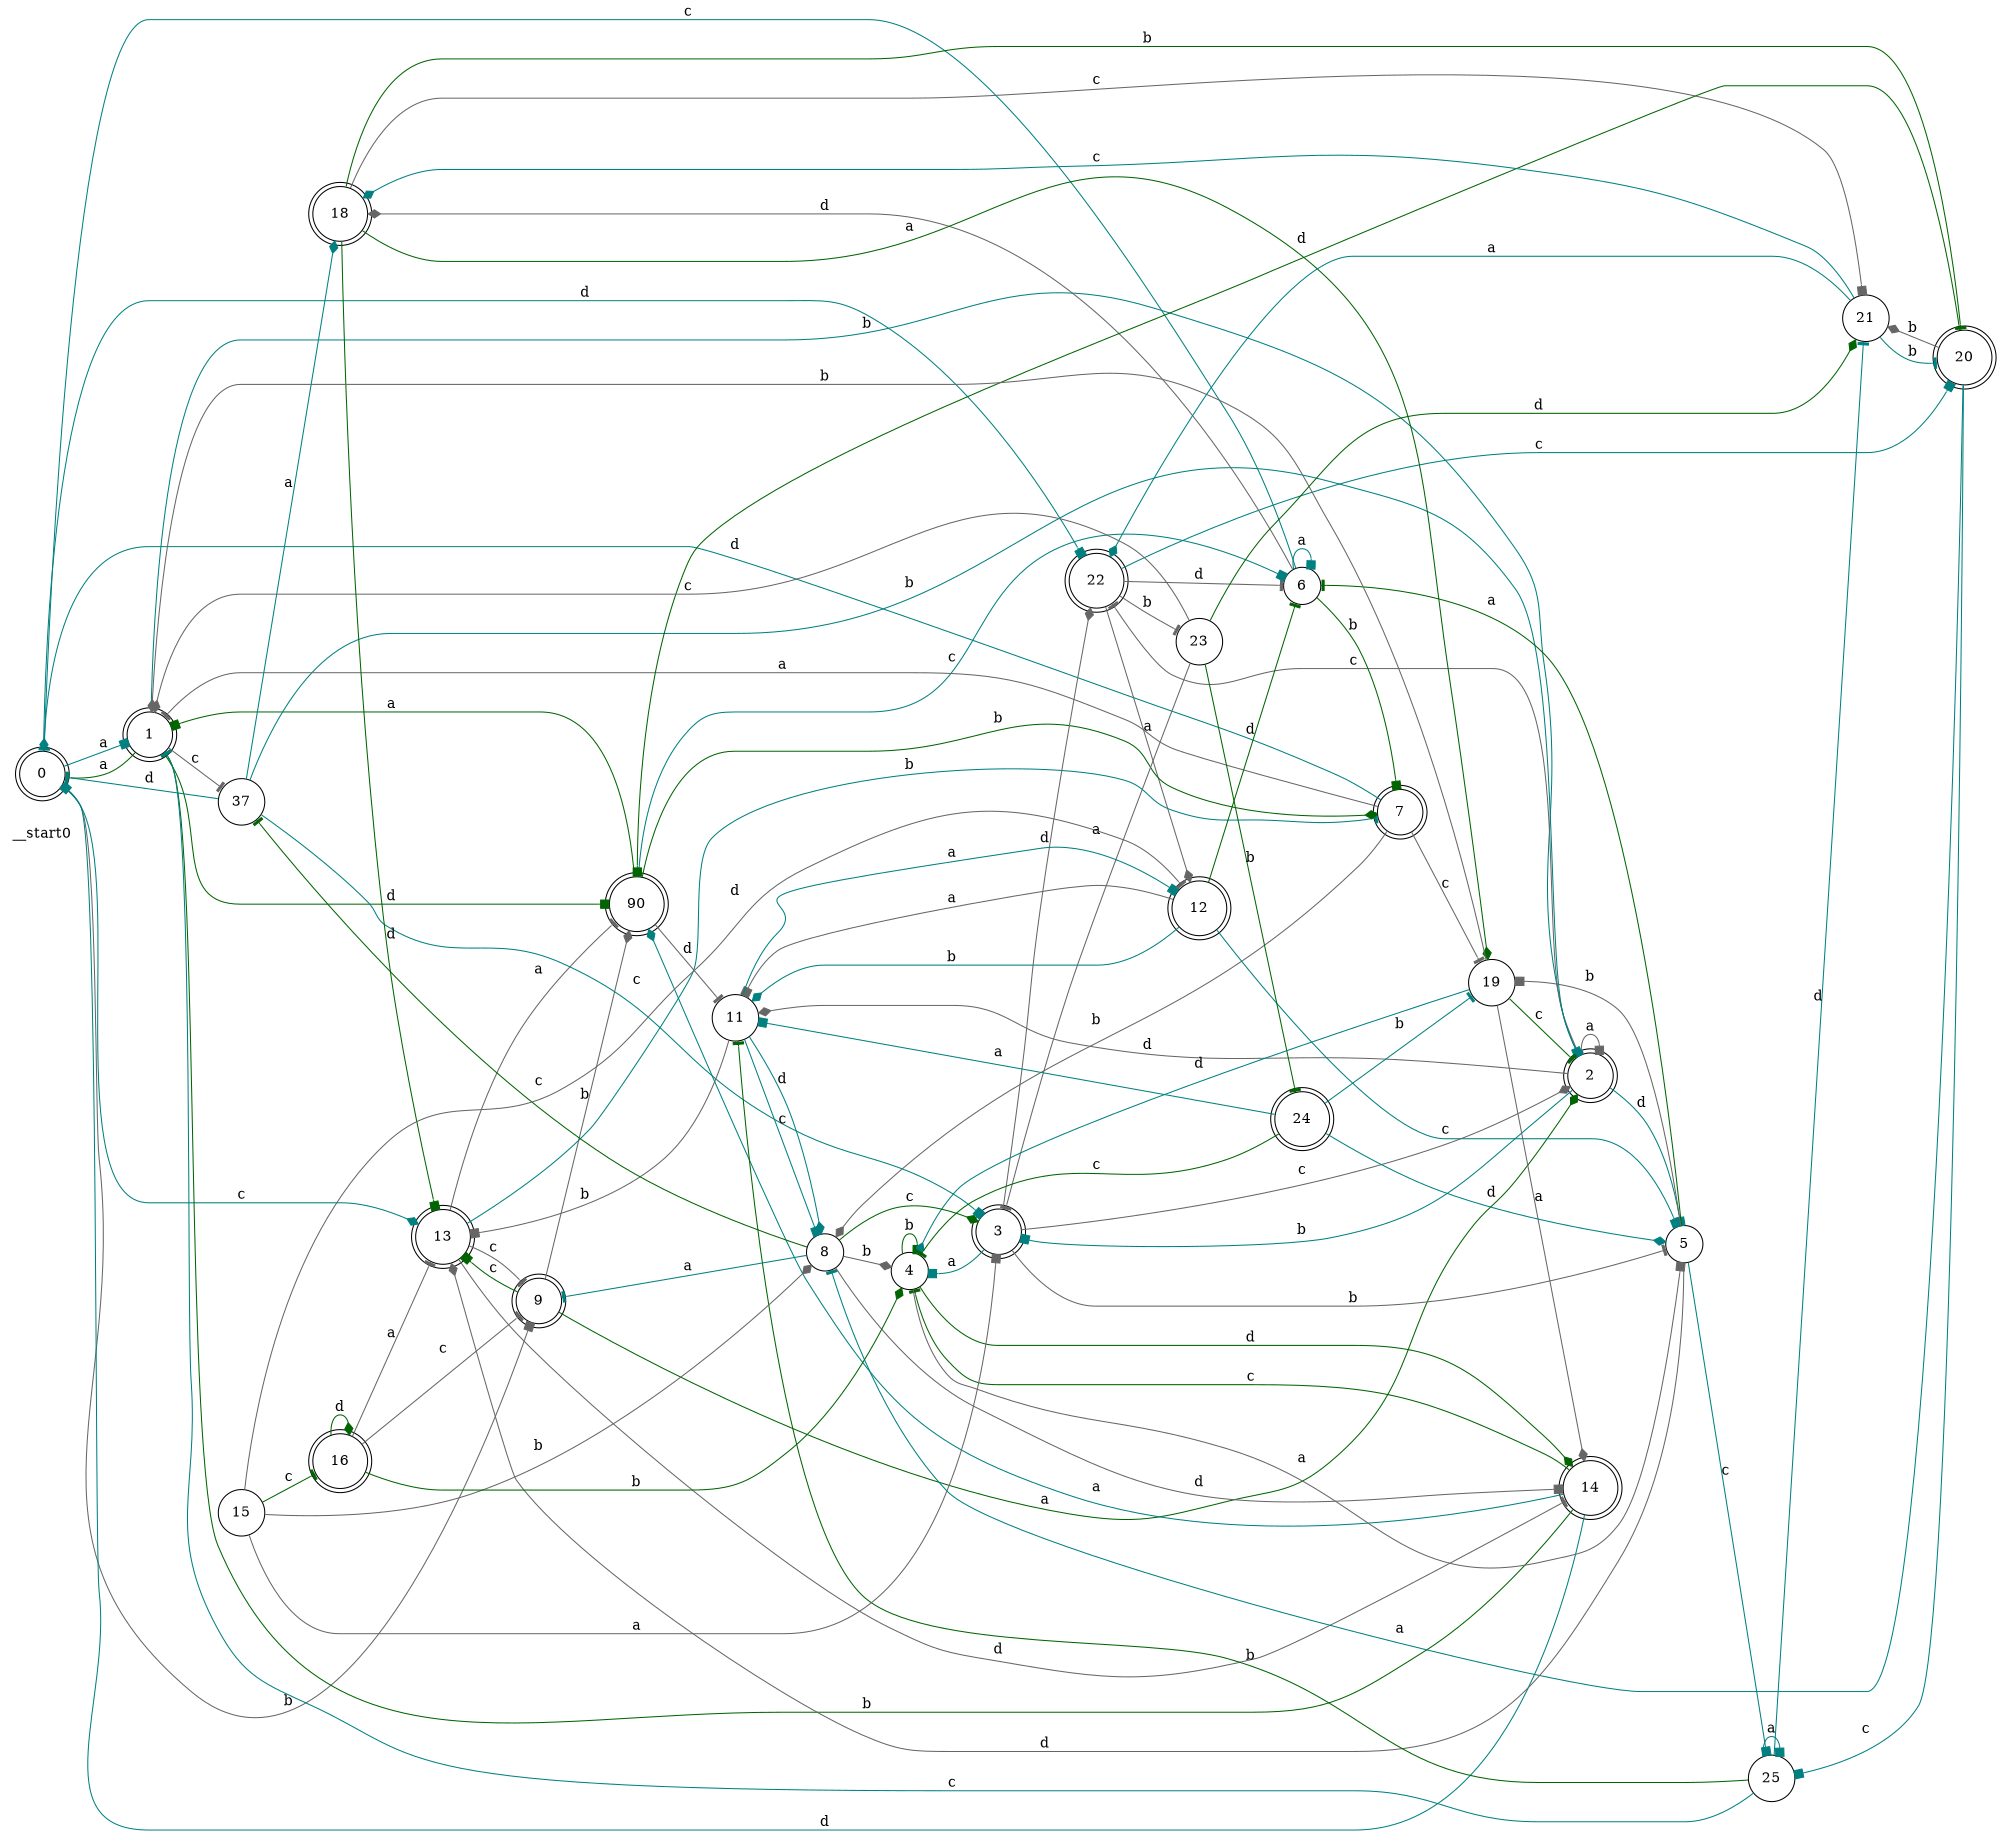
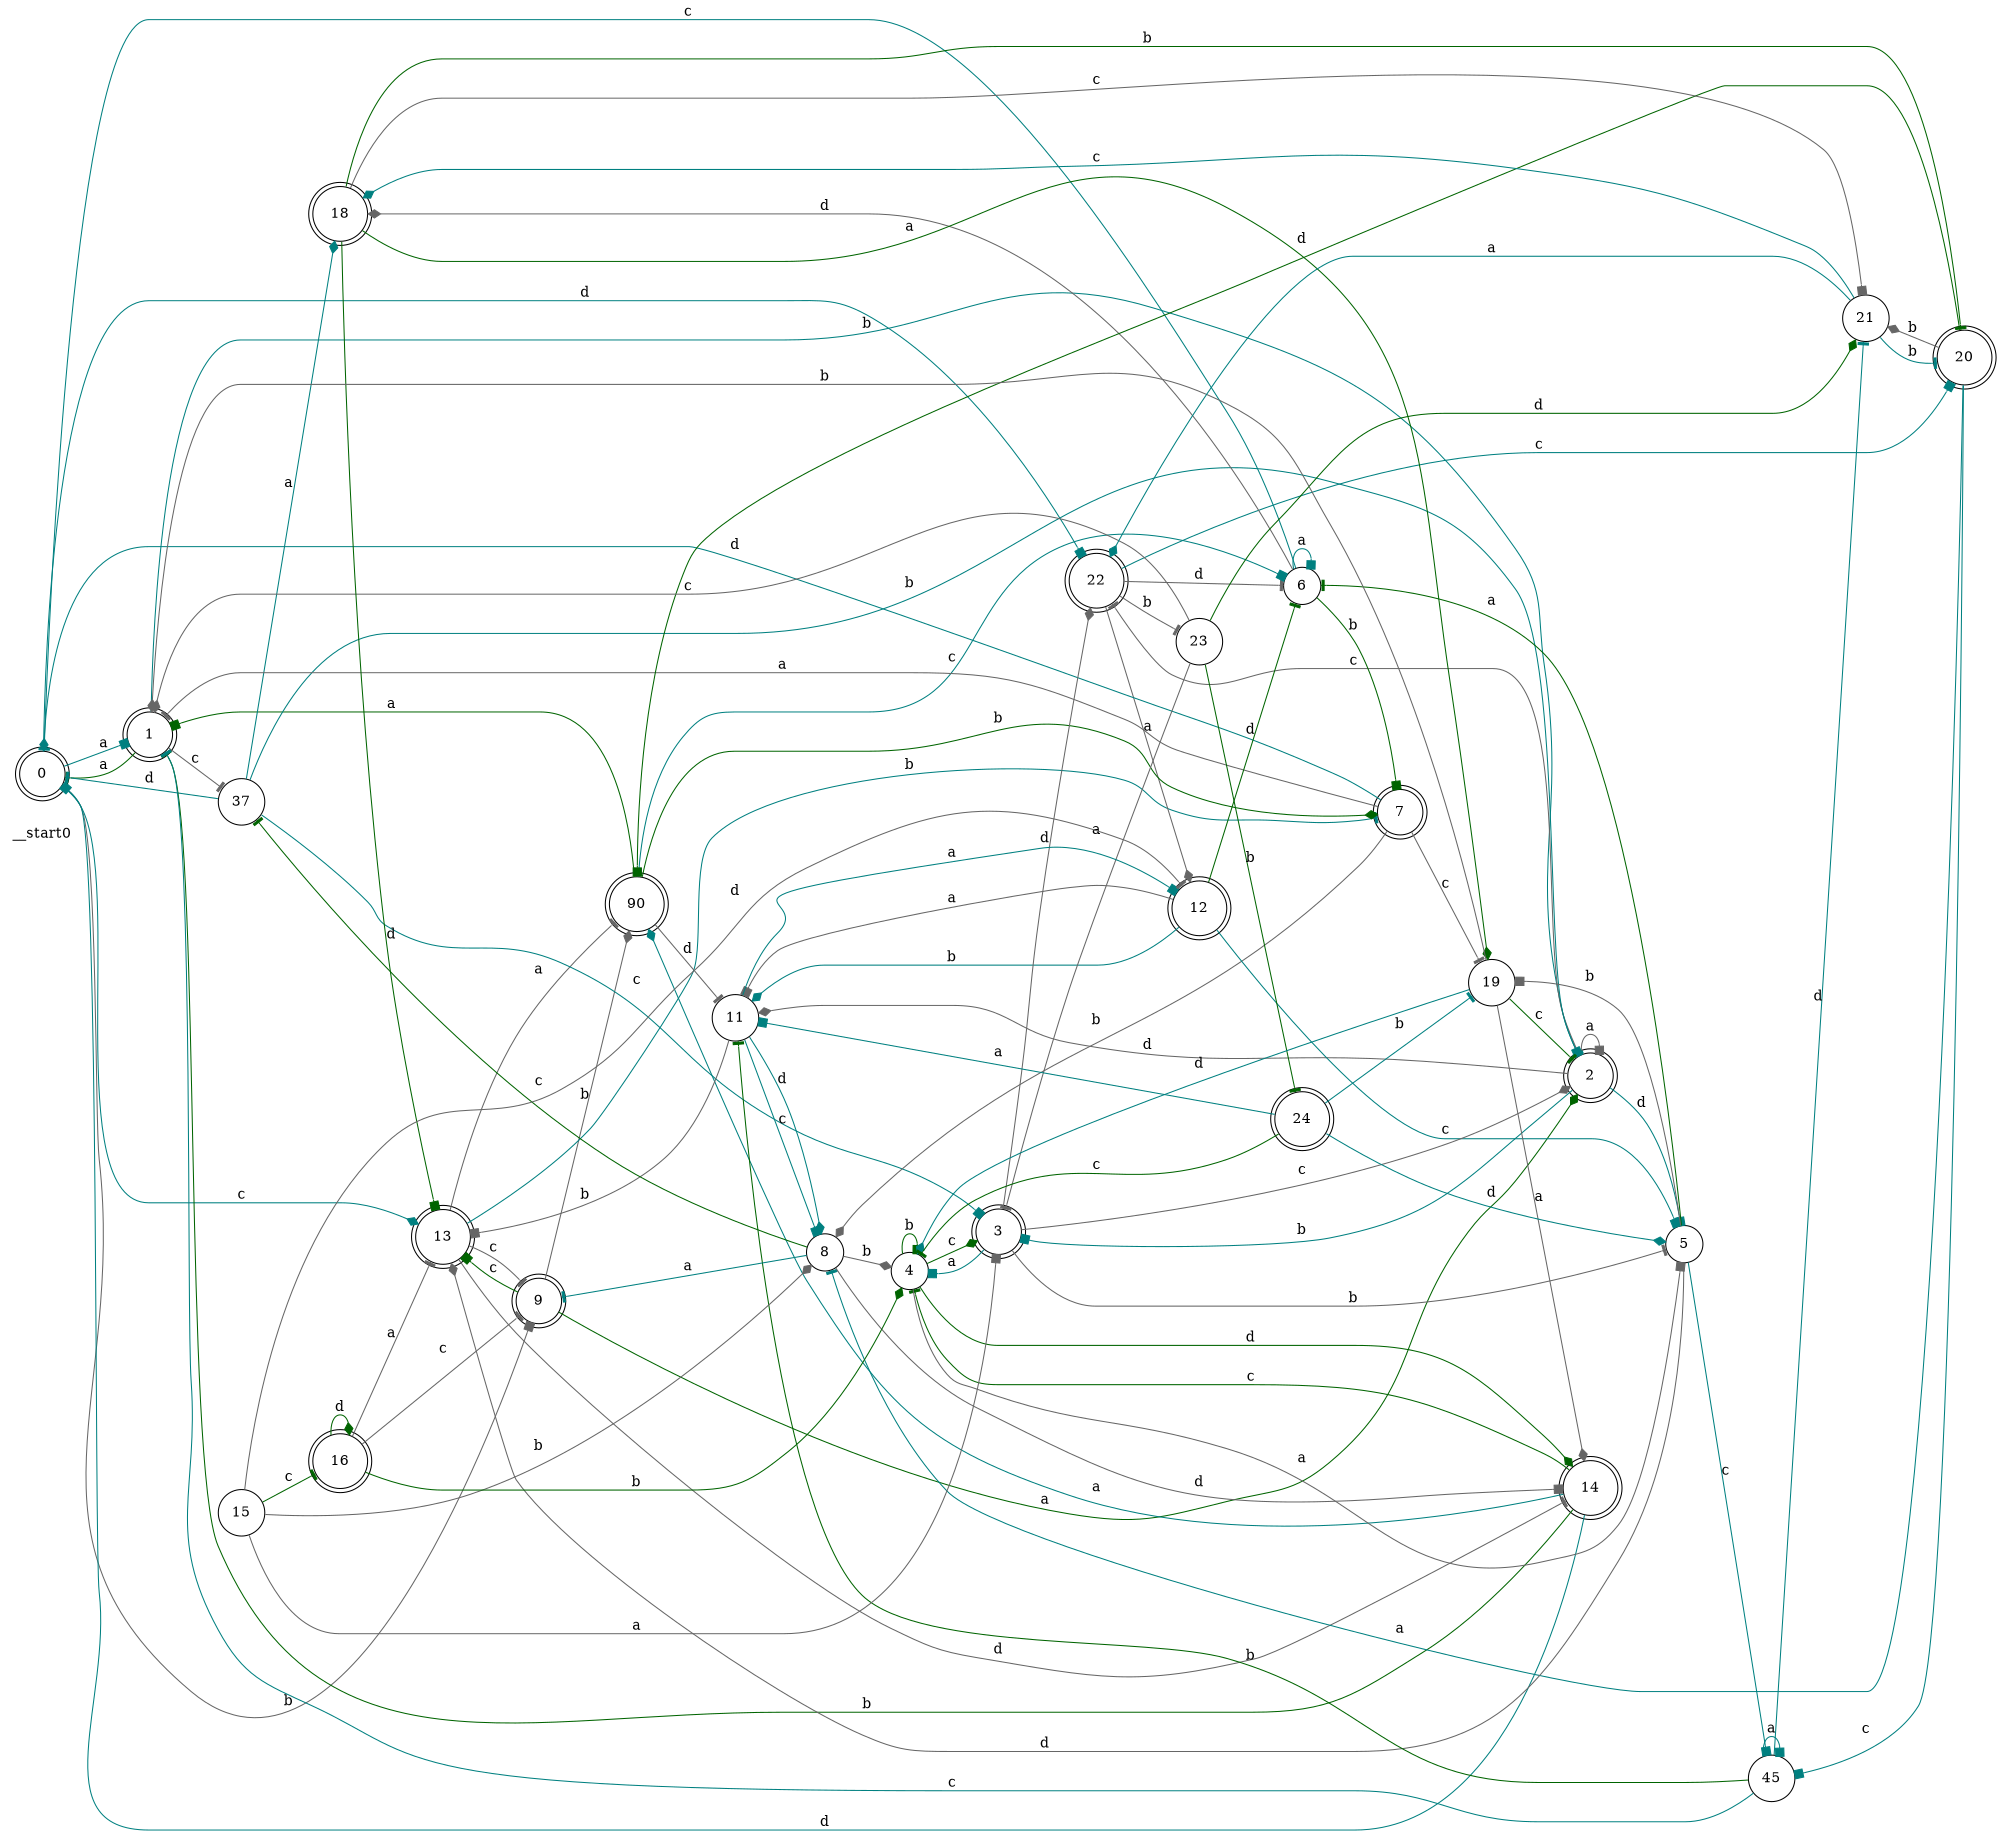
edge "1" -> "90": removed, label "d"
edge "8" -> "3": now "4" -> "3"
node "25": label "25" -> "45"
